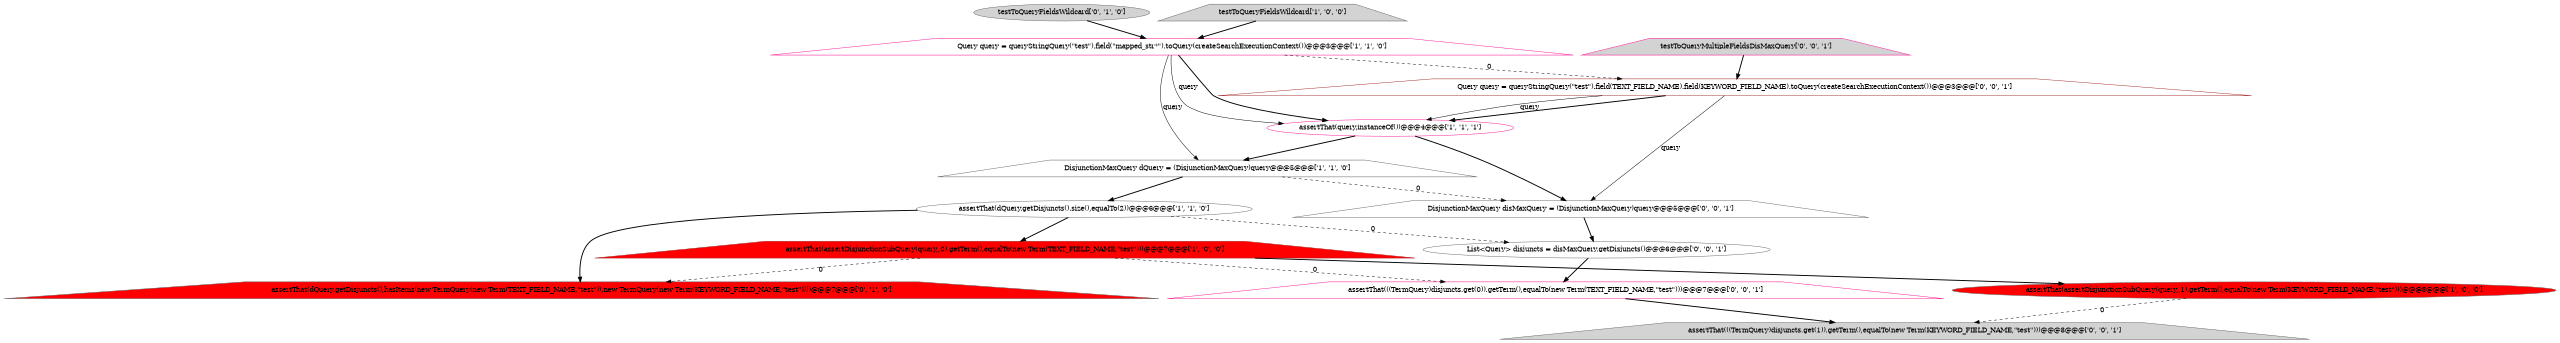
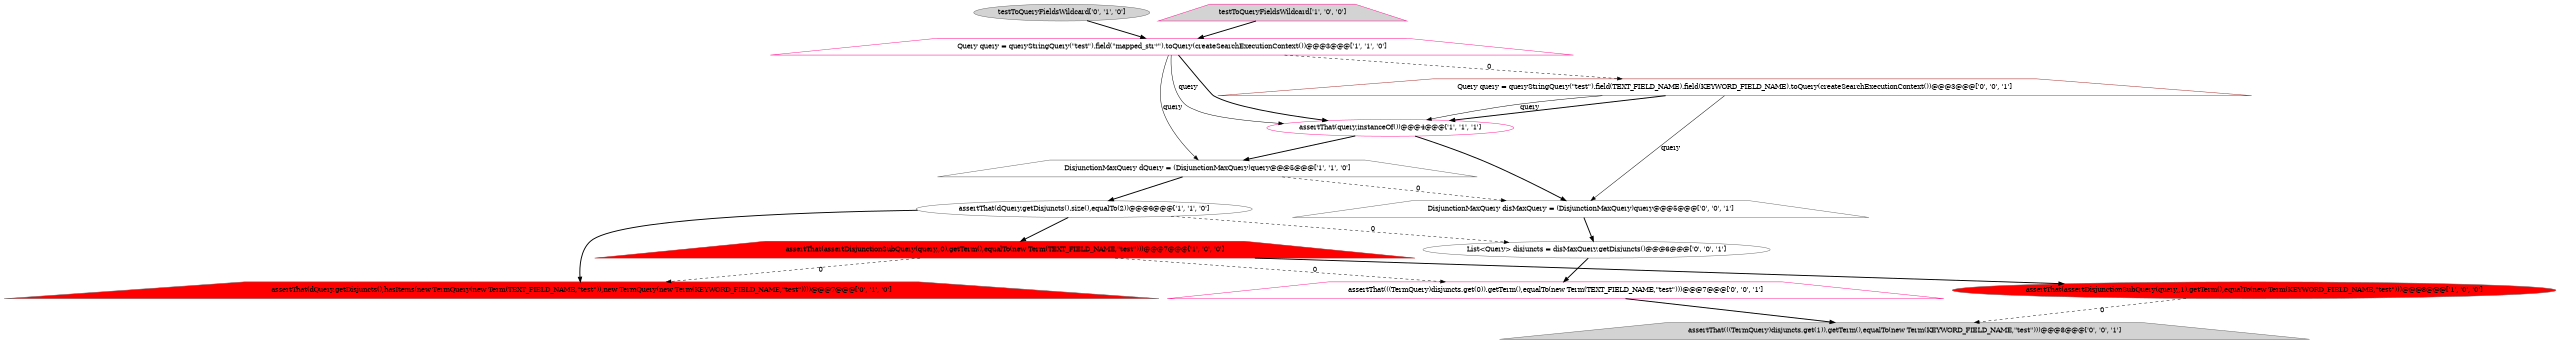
node "testToQueryFieldsWildcard['1', '0', '0']": color gray40 -> deeppink
node "testToQueryMultipleFieldsDisMaxQuery['0', '0', '1']": removed
